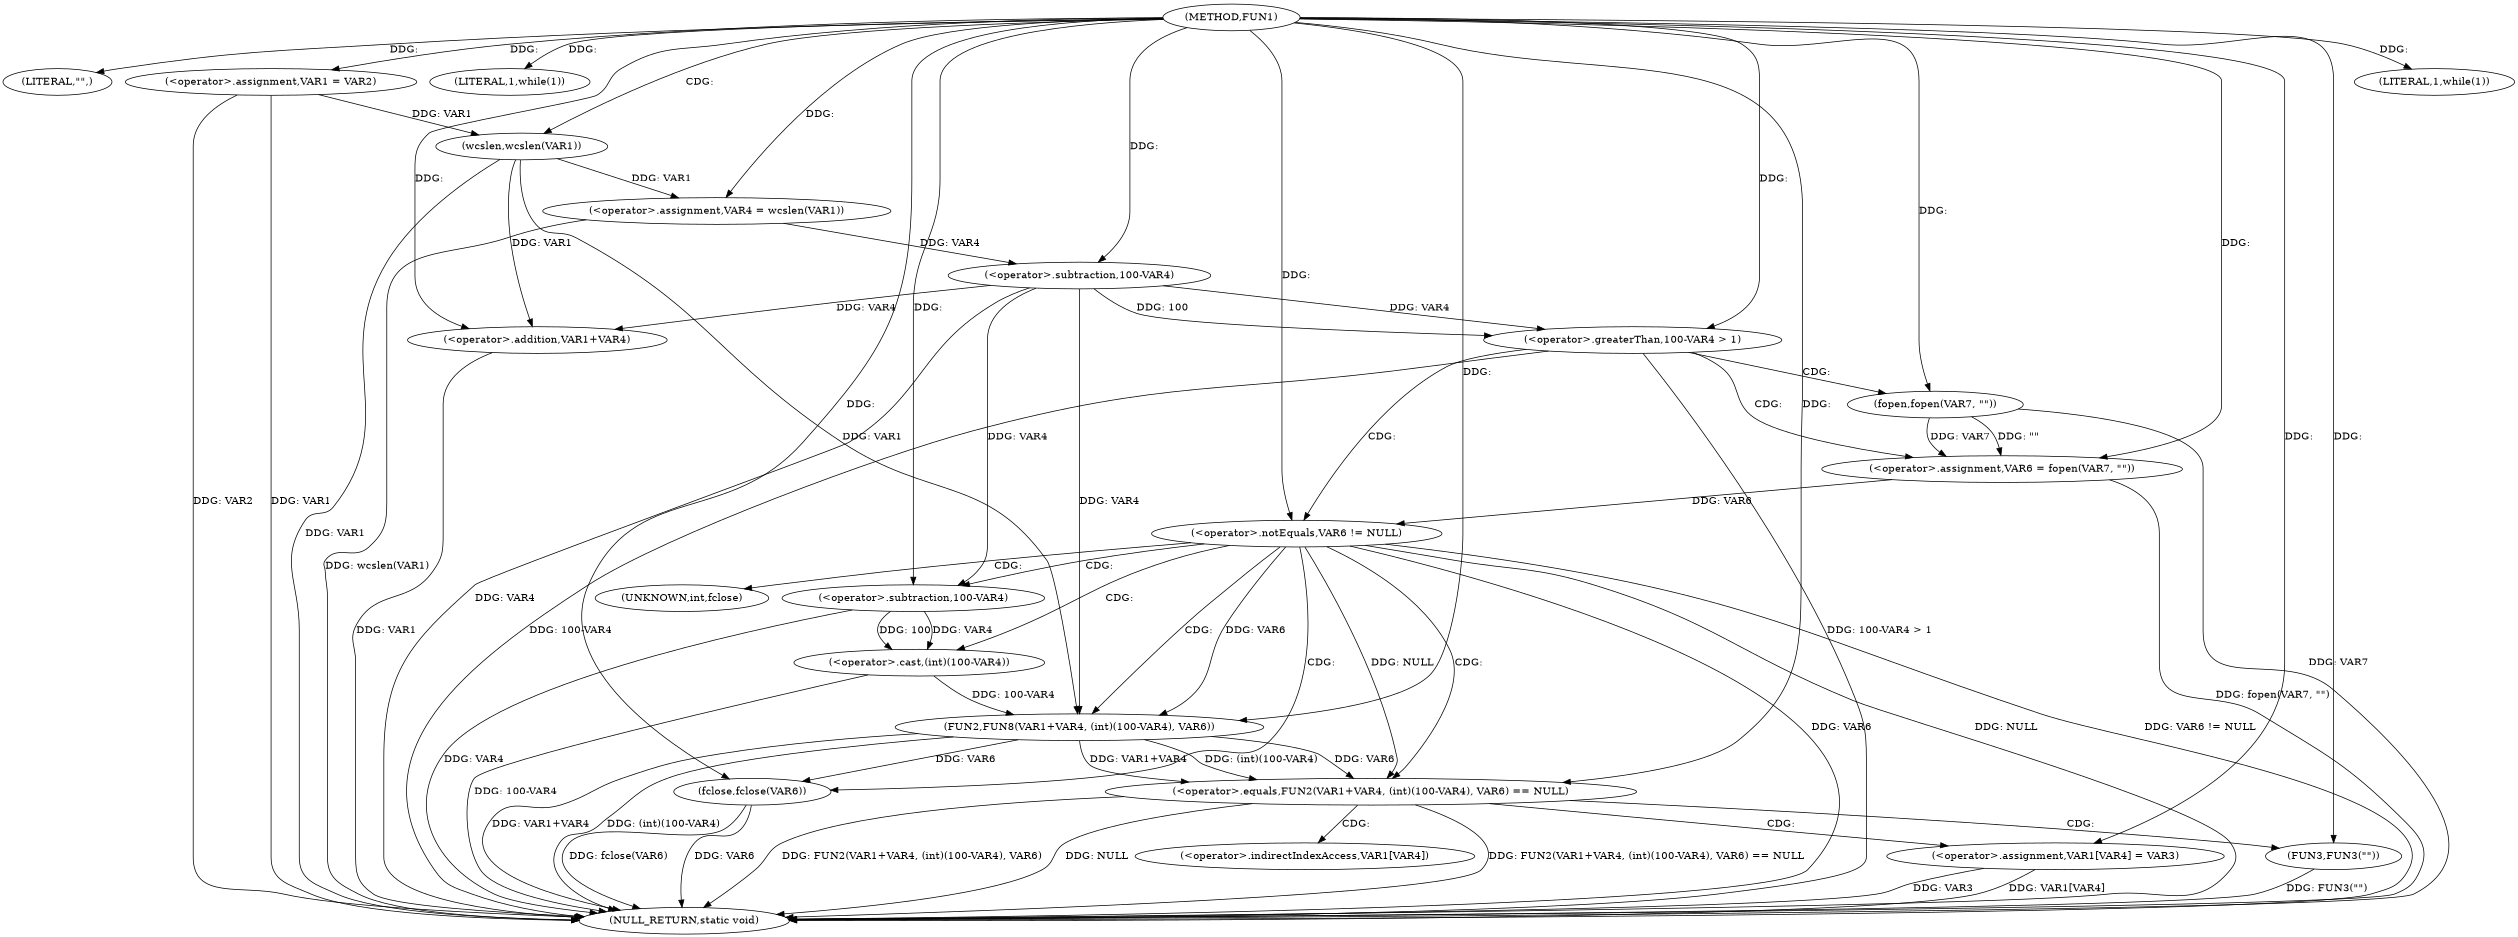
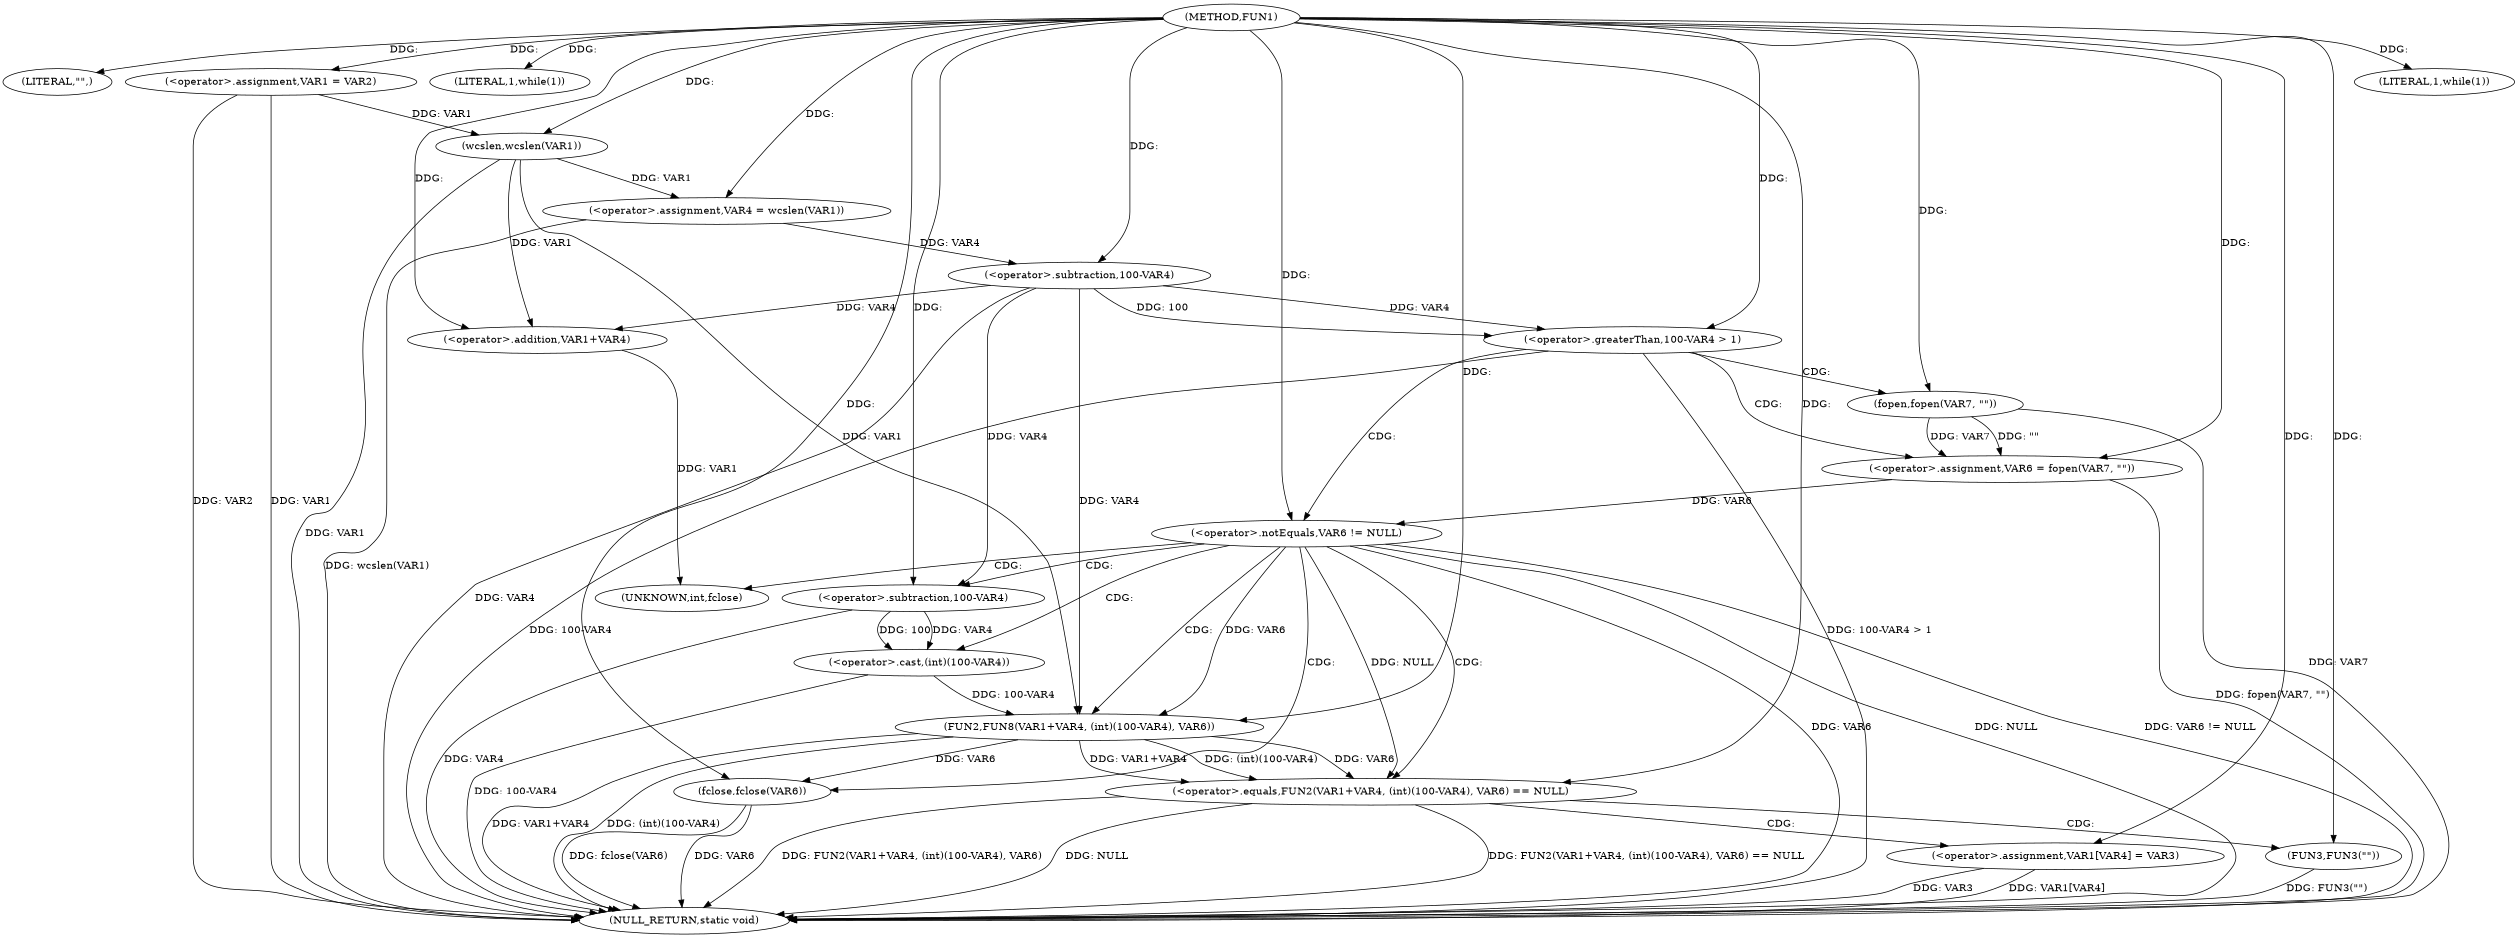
edge "(METHOD,FUN1)" -> "(wcslen,wcslen(VAR1))": label "CDG: " -> "DDG: "
edge "(<operator>.addition,VAR1+VAR4)" -> "(NULL_RETURN,static void)": now "(<operator>.addition,VAR1+VAR4)" -> "(UNKNOWN,int,fclose)"
node "(<operator>.indirectIndexAccess,VAR1[VAR4])": removed
